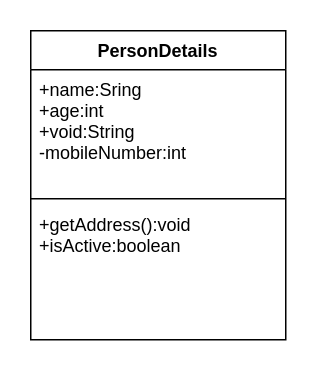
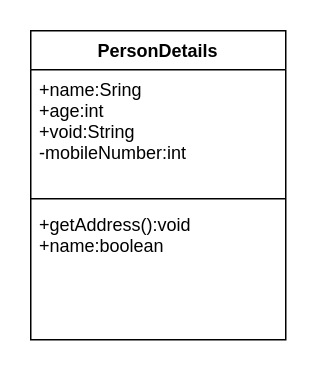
node "+getAddress():void +isActive:boolean": label "+getAddress():void +isActive:boolean" -> "+getAddress():void +name:boolean"
